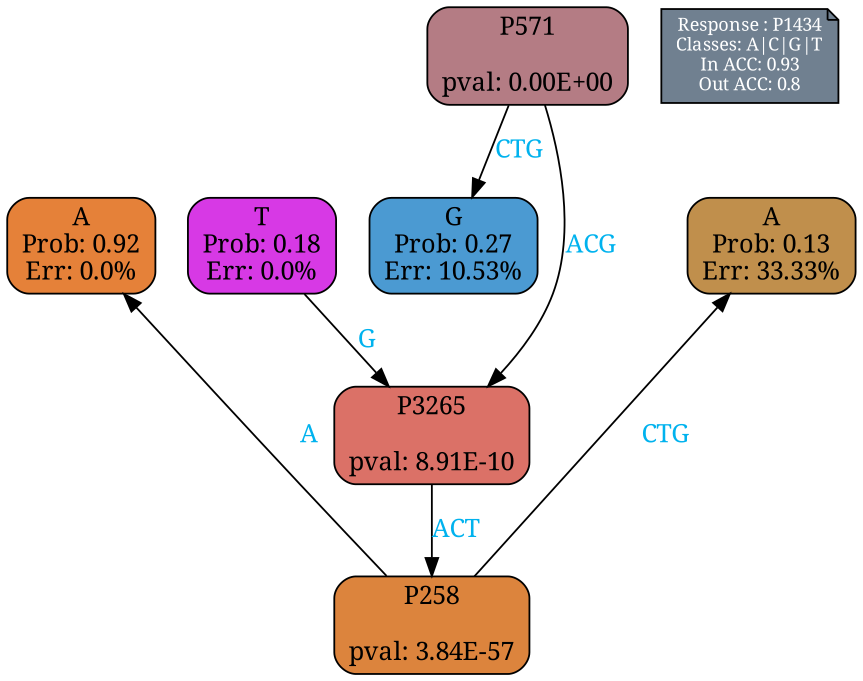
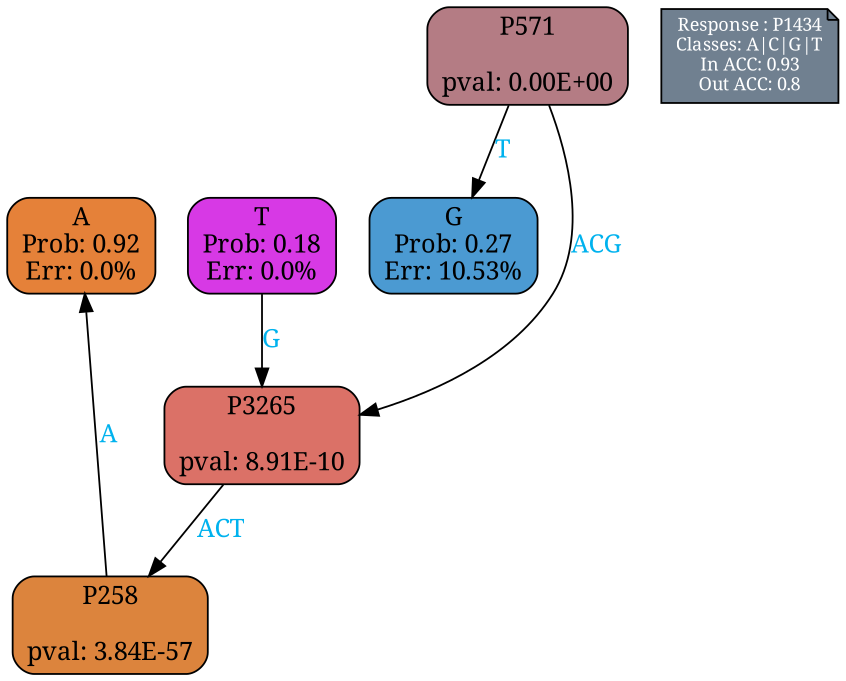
edge "P571 pval: 0.00E+00" -> "G Prob: 0.27 Err: 10.53%": label "CTG" -> "T"
node "A Prob: 0.13 Err: 33.33%": removed
